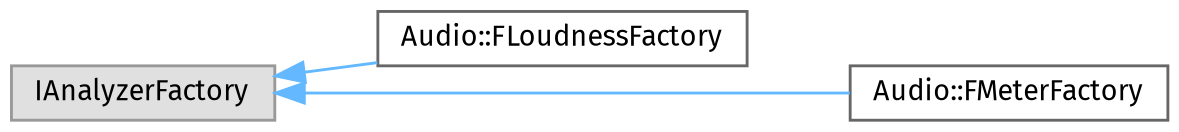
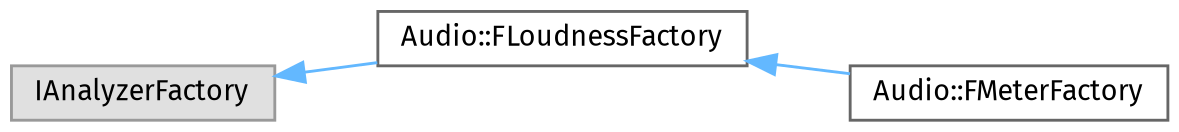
edge "Audio::FMeterFactory" -> "IAnalyzerFactory": now "Audio::FMeterFactory" -> "Audio::FLoudnessFactory"
